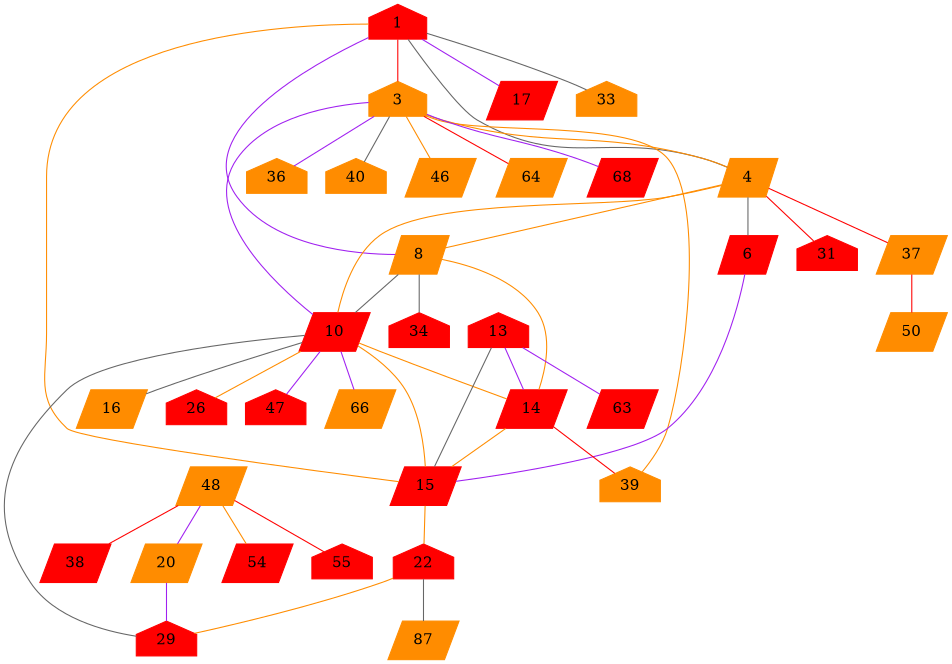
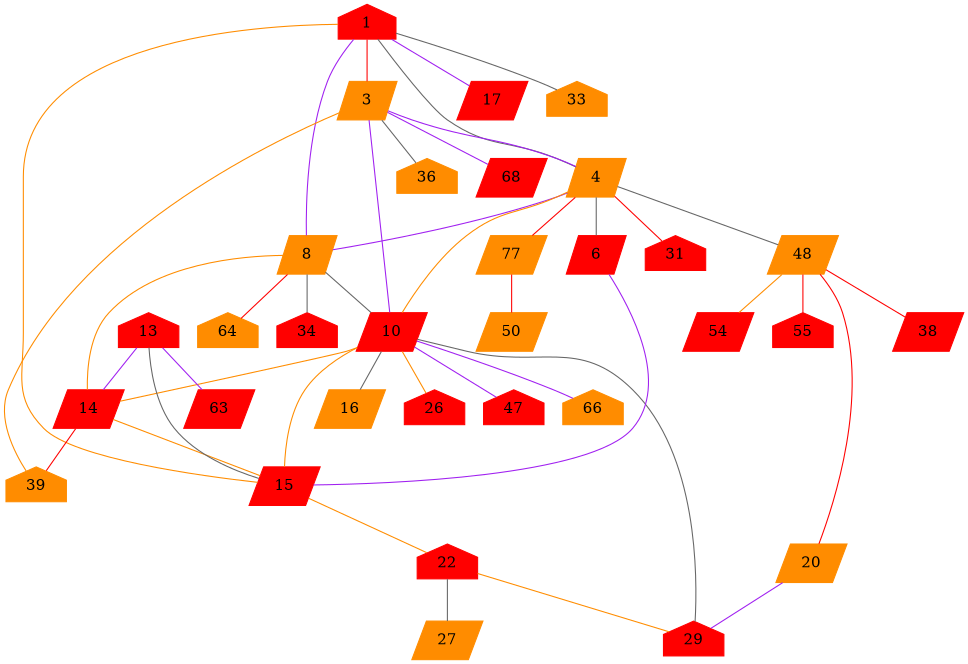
node "3": shape house -> parallelogram
edge "3" -- "64": now "8" -- "64"
edge "3" -- "4": color darkorange -> purple
edge "3" -- "36": color purple -> gray40
node "40": removed
node "46": removed
node "64": shape parallelogram -> house
edge "4" -- "8": color darkorange -> purple
edge "4" -- "48": added
node "37": label "37" -> "77"
node "66": shape parallelogram -> house
edge "48" -- "20": color purple -> red
node "87": label "87" -> "27"
